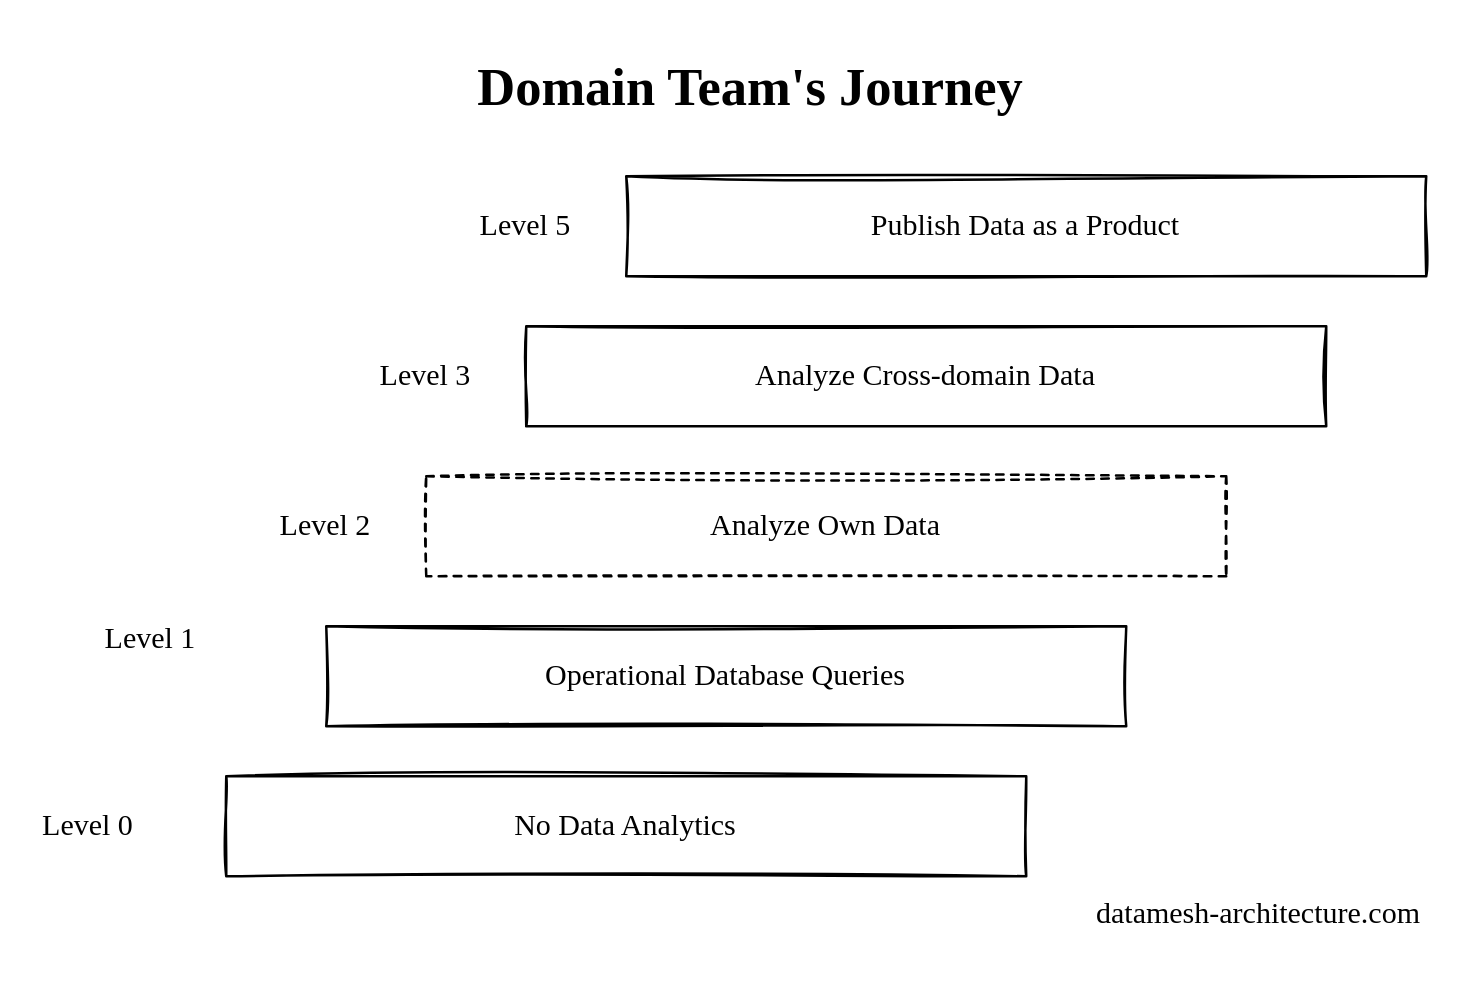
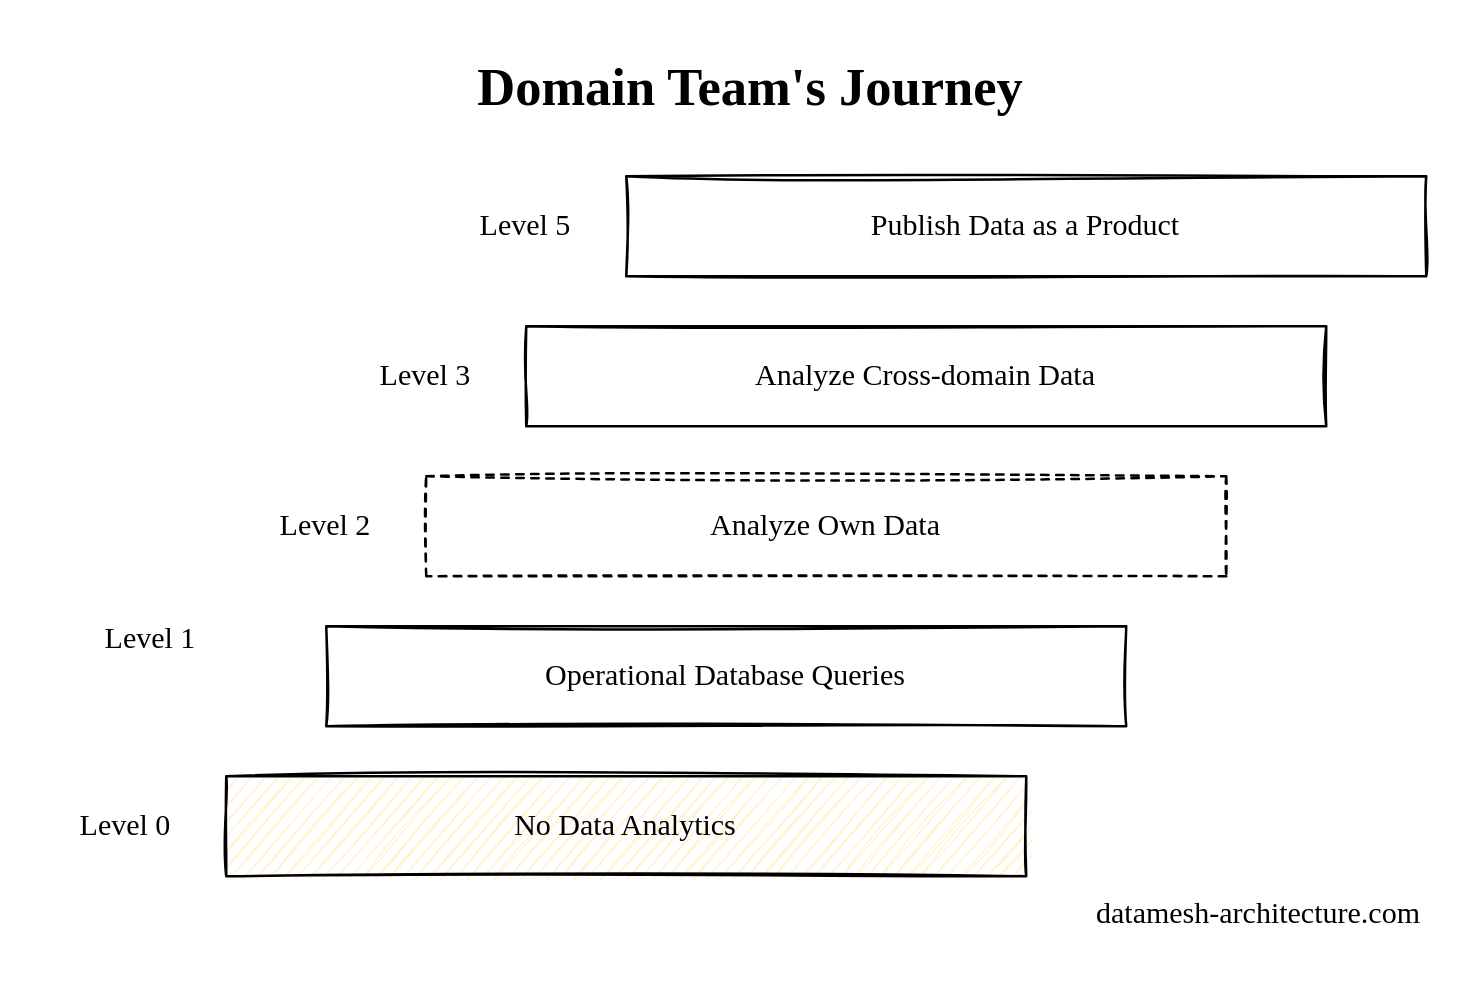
node "Level 0": moved (89, 826) -> (126, 826)
node "No Data Analytics": fillcolor #ffffff -> #fff2cc
